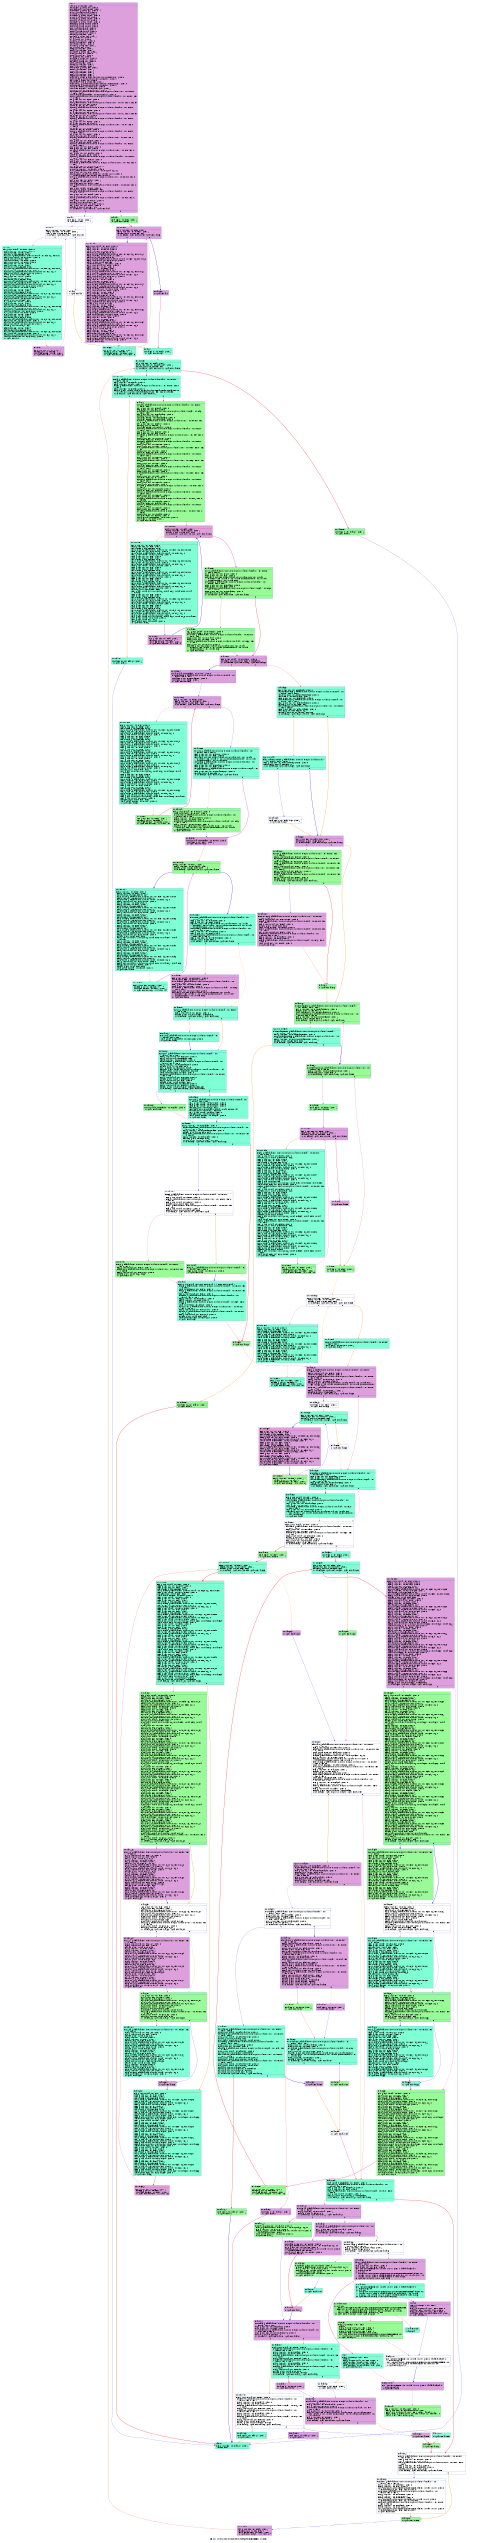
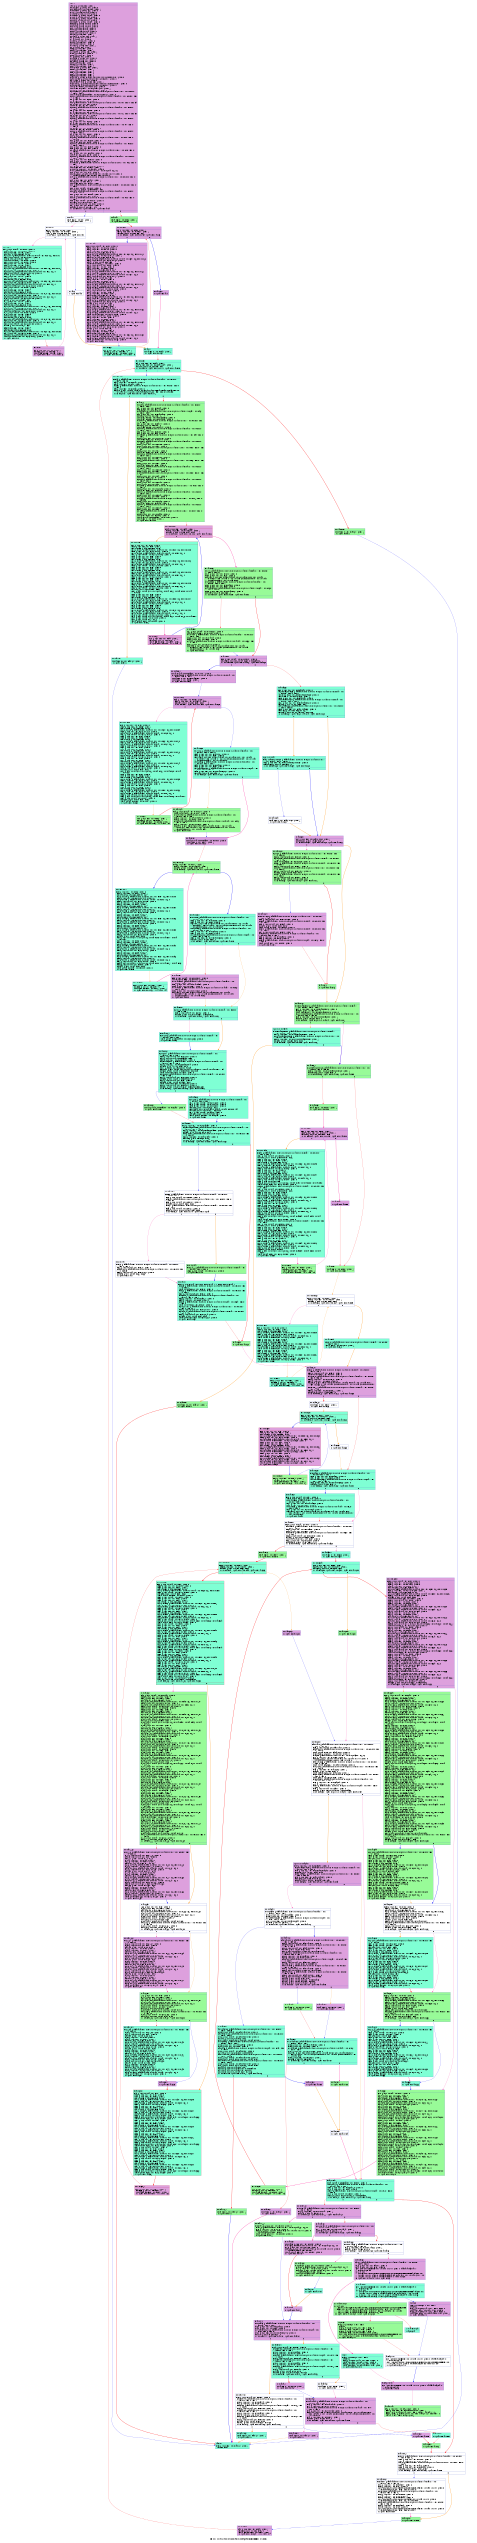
node "cond.true:": fillcolor palegreen -> white
